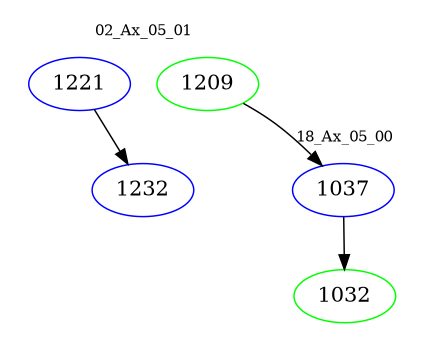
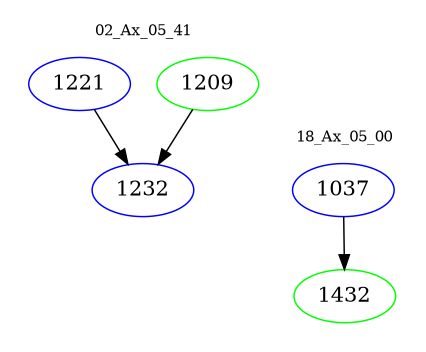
cluster "02_Ax_05_01": label "02_Ax_05_01" -> "02_Ax_05_41"
edge "1209" -> "1037": now "1209" -> "1232"
node "1032": label "1032" -> "1432"
